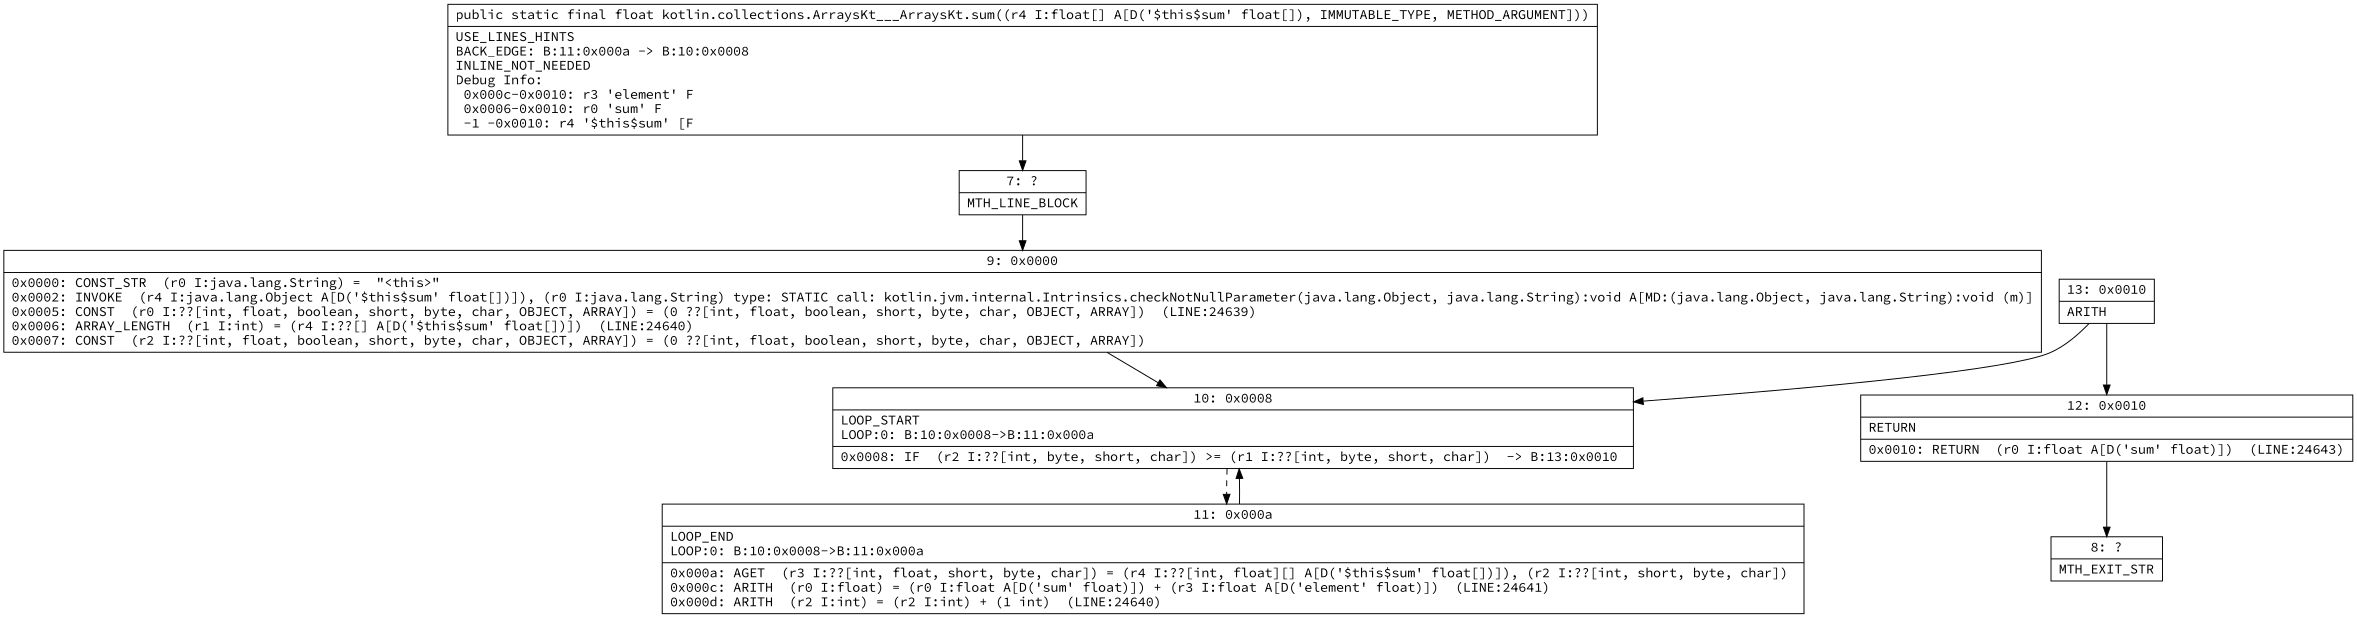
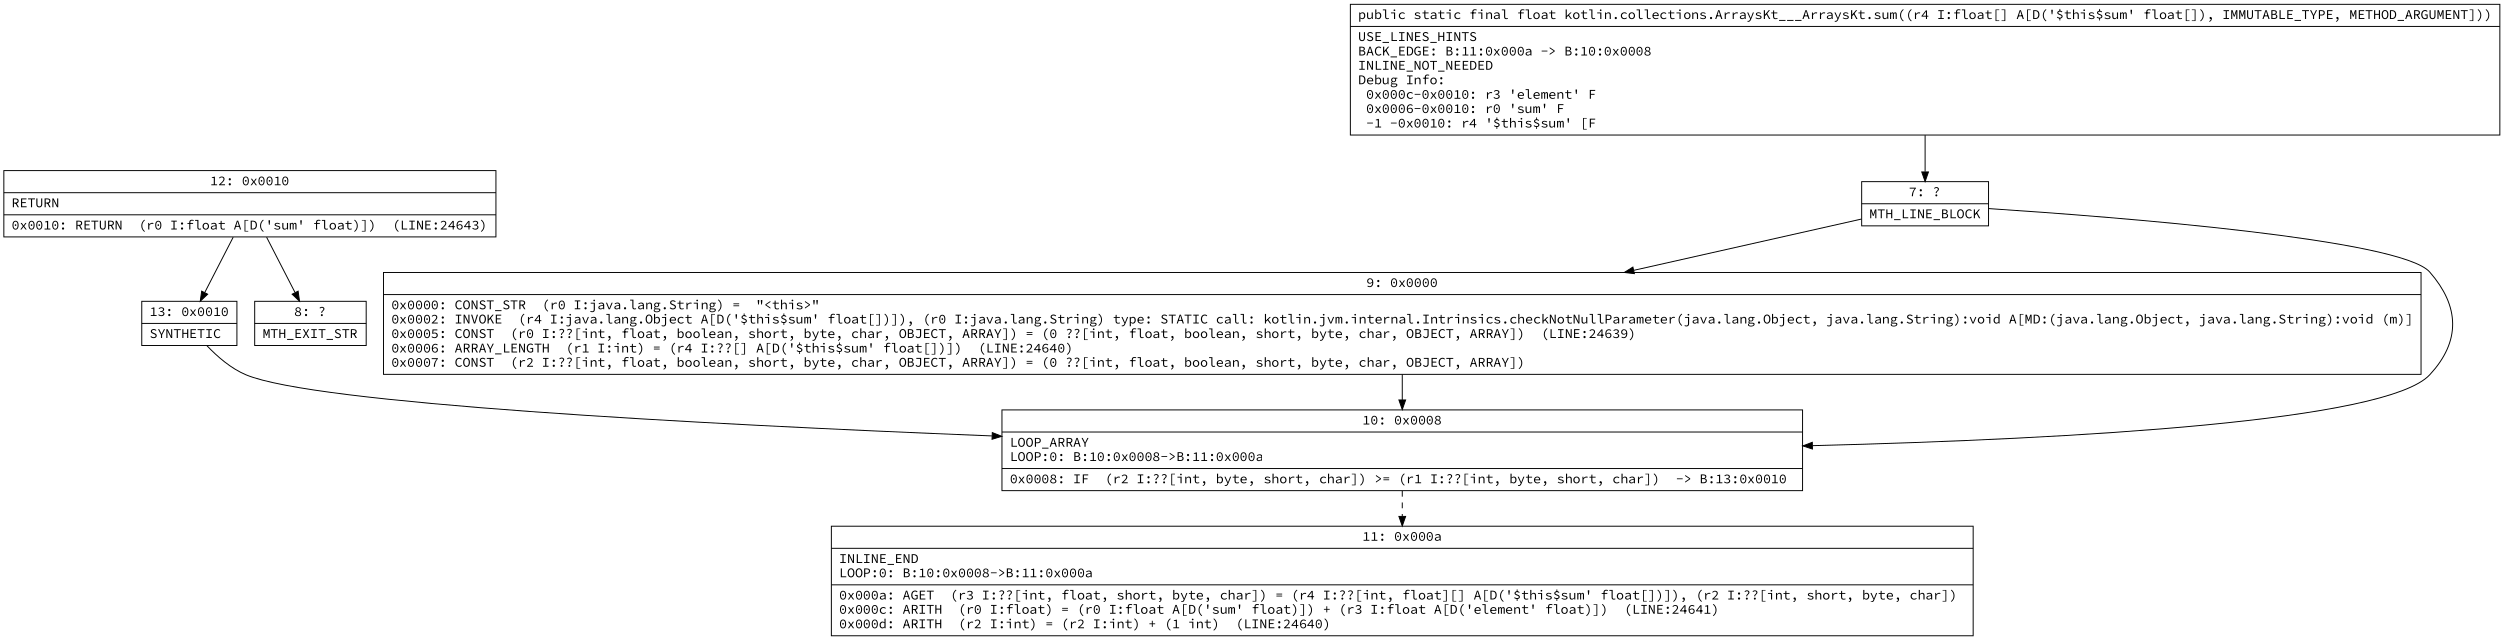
node "13: 0x0010": text "ARITH" -> "SYNTHETIC"
edge "13: 0x0010" -> "12: 0x0010": reversed
node "10: 0x0008": text "LOOP_START" -> "LOOP_ARRAY"
edge "11: 0x000a" -> "10: 0x0008": now "7: ?" -> "10: 0x0008"
node "11: 0x000a": text "LOOP_END" -> "INLINE_END"
